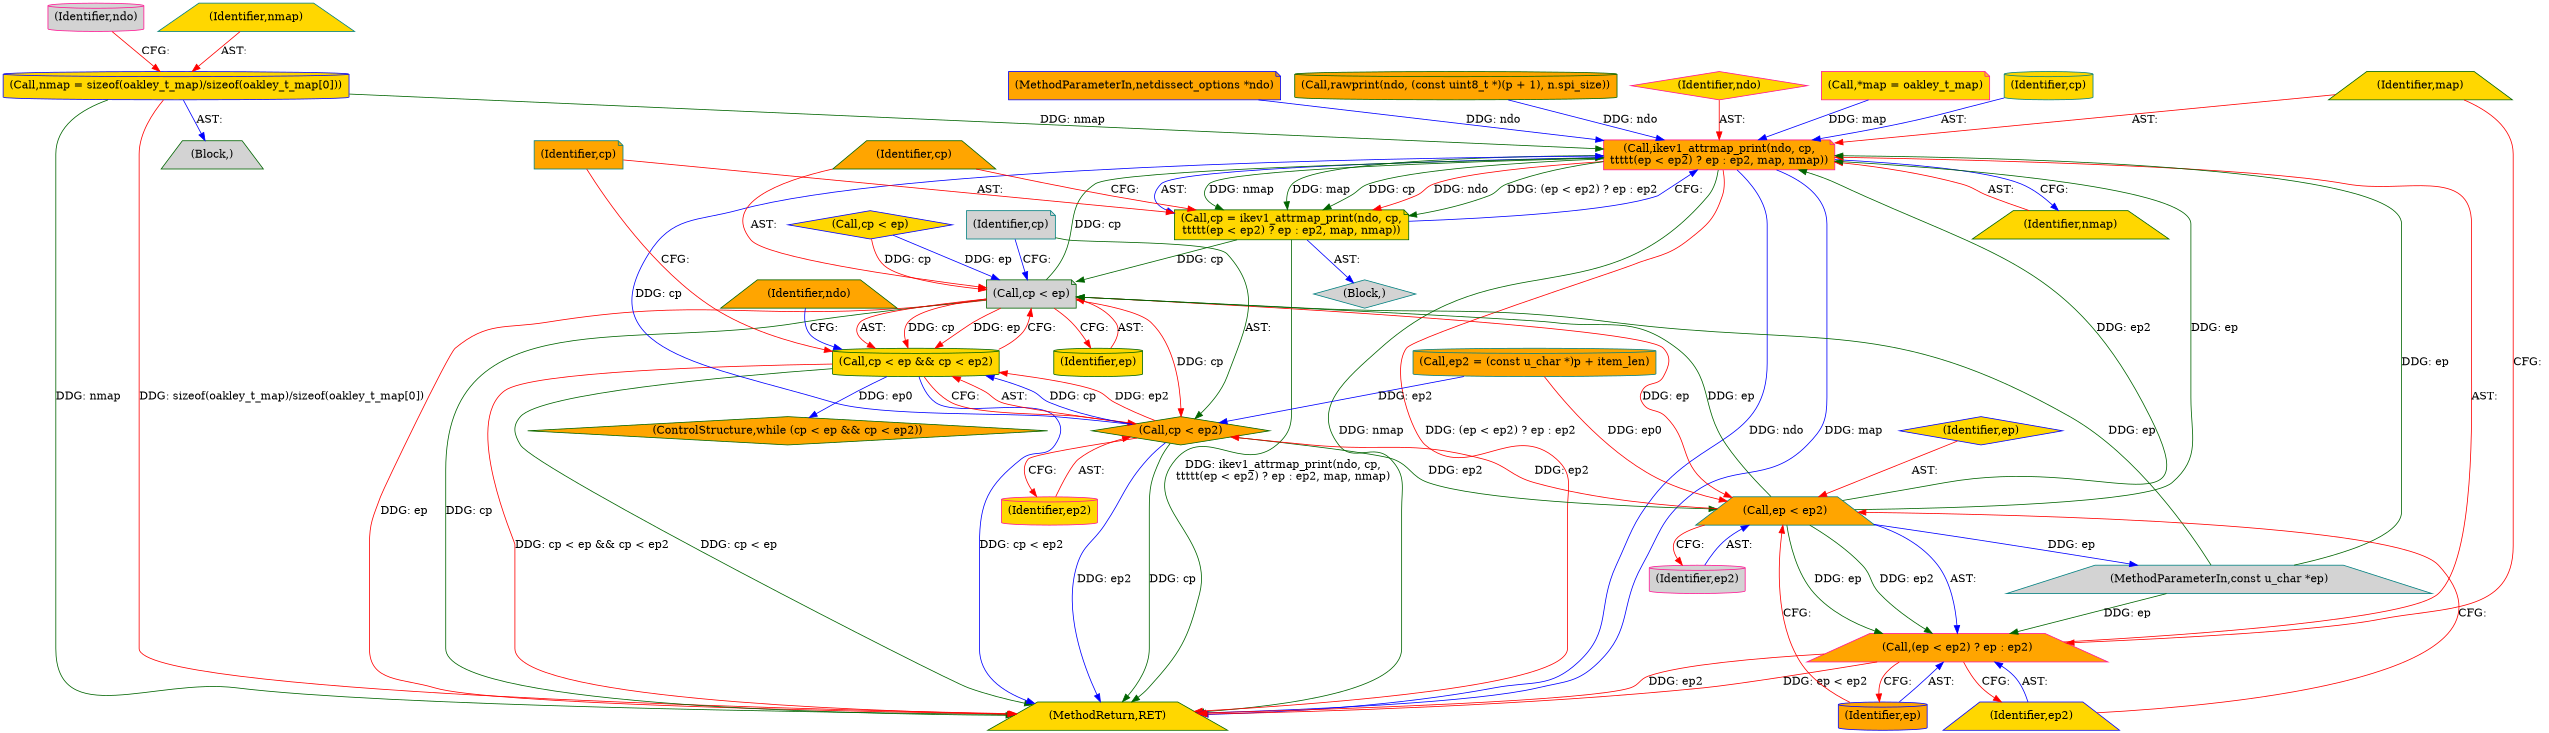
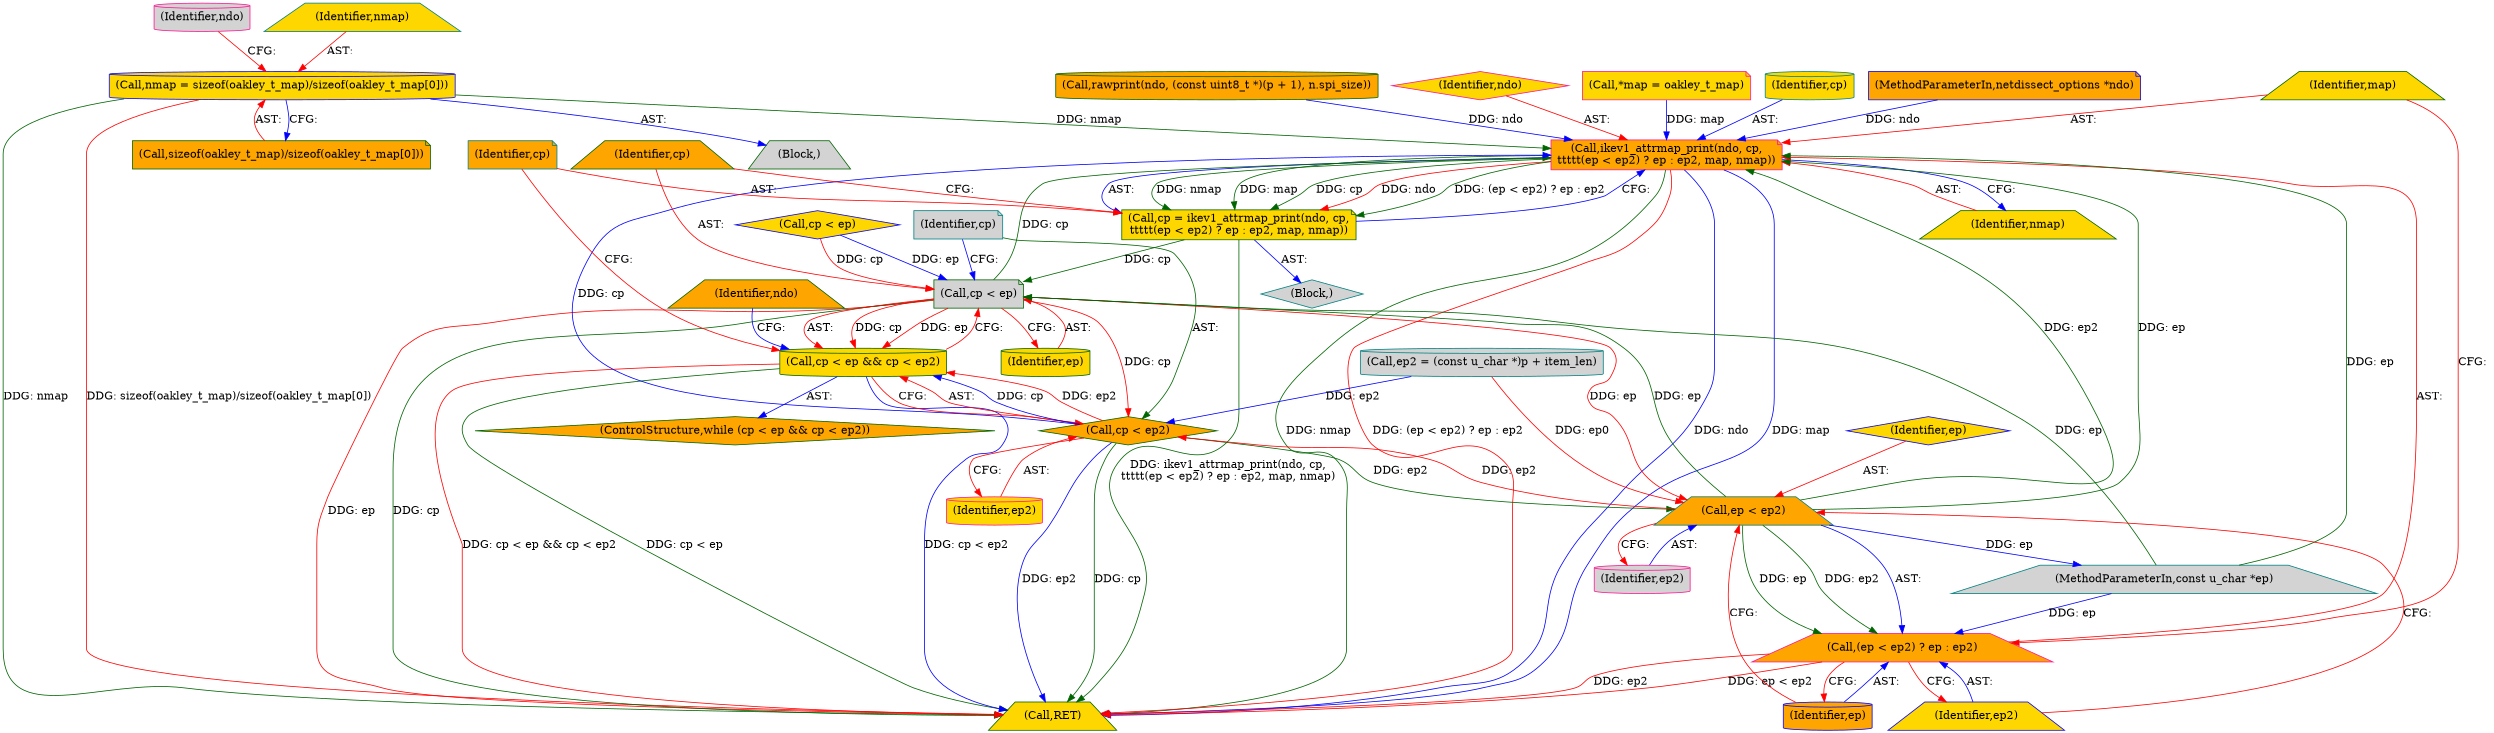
node "(Call,sizeof(oakley_t_map)/sizeof(oakley_t_map[0]))": added
node "(Call,ep2 = (const u_char *)p + item_len)": fillcolor orange -> lightgrey
edge "(Call,cp < ep && cp < ep2)" -> "(ControlStructure,while (cp < ep && cp < ep2))": label "DDG: ep0" -> "AST: "
edge "(MethodParameterIn,const u_char *ep)" -> "(Call,(ep < ep2) ? ep : ep2)": color darkgreen -> blue
node "(MethodReturn,RET)": label "(MethodReturn,RET)" -> "(Call,RET)"
